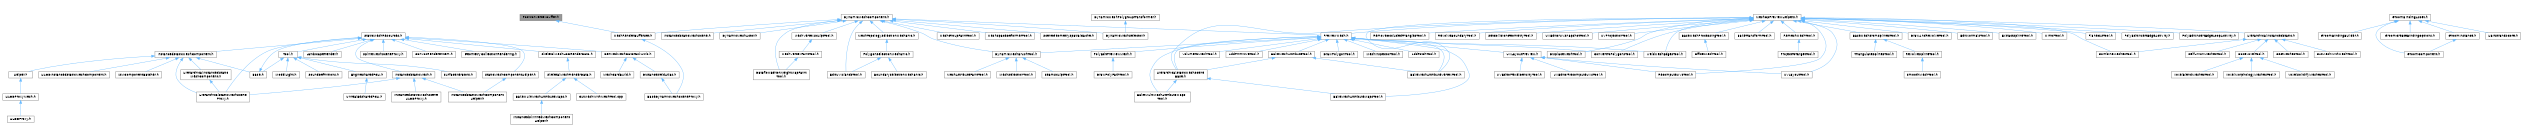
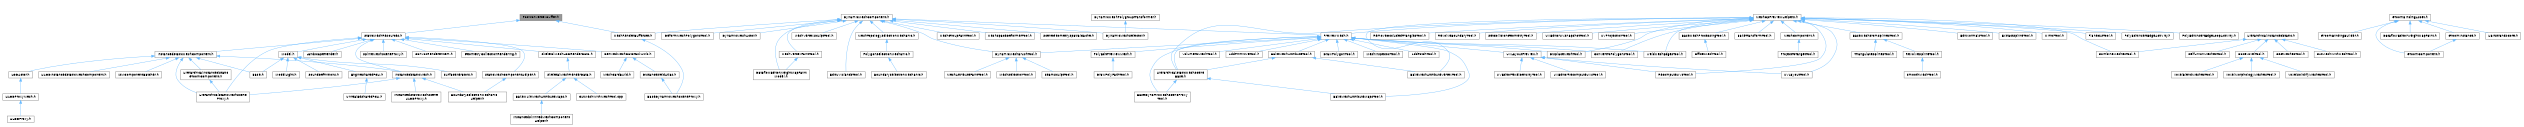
edge "HierarchicalInstancedStatic.h" -> "MeshOpPreviewHelpers.h": removed
node "InstancedStaticMeshScene.h": label "InstancedStaticMeshScene.h" -> "DeformMeshPolygonsTool.h"
node "RemeshMeshTool.h": label "RemeshMeshTool.h" -> "MeshComponent.h"
node "DrawAndRevolveTool.h": removed
node "GroomCreateBindingOptions.h": label "GroomCreateBindingOptions.h" -> "DataflowEditorWeightMapPaint.h"
edge "BakeMeshAttributeVertexTool.h" -> "PreviewMesh.h": now "DisplaceMeshTool.h" -> "PreviewMesh.h"
edge "StaticMeshResources.h" -> "Base.h": now "StaticMeshResources.h" -> "PositionVertexBuffer.h"
edge "MeshVertexPaintTool.h" -> "MeshVertexSculptTool.h": now "MeshVertexPaintTool.h" -> "DynamicMeshComponent.h"
node "Tool.h": label "Tool.h" -> "Model.h"
edge "InstancedStaticMesh.h" -> "InstancedStaticMeshComponent.h": added
edge "EditUVIslandsTool.h" -> "PolygonSelectionMechanic.h": removed
node "Helper.h": label "Helper.h" -> "LODActor.h"
node "HierarchicalInstancedStatic MeshComponent.h": label "HierarchicalInstancedStatic MeshComponent.h" -> "HierarchicalInstancedStatic GroomComponent.h"
node "DataflowEditorWeightMapPaint Tool.h": label "DataflowEditorWeightMapPaint Tool.h" -> "DataflowEditorWeightMapPaint Model.h"
node "InstancedStaticMeshComponent Helper.h": label "InstancedStaticMeshComponent Helper.h" -> "BoundarySelectionMechanic Helper.h"
node "BakeMultiMeshAttributeMaps Tool.h": label "BakeMultiMeshAttributeMaps Tool.h" -> "BaseDynamicMeshSceneProxy Tool.h"
